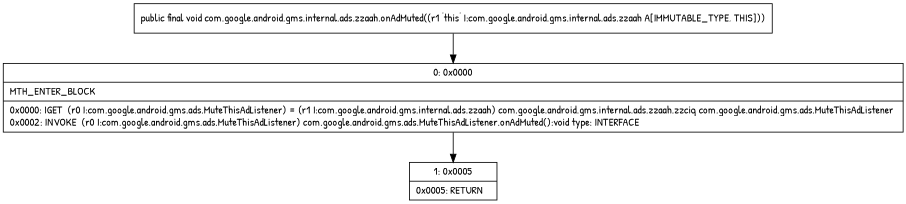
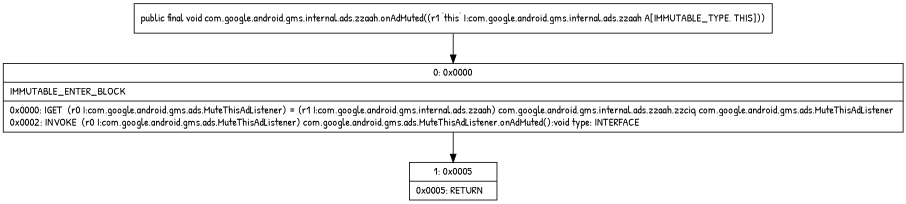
node "0: 0x0000": text "MTH_ENTER_BLOCK" -> "IMMUTABLE_ENTER_BLOCK"
